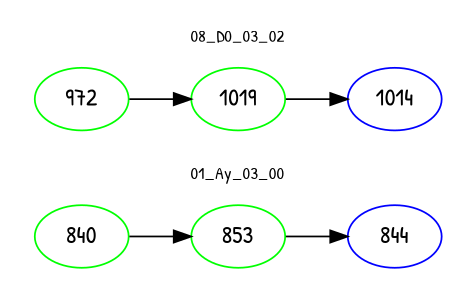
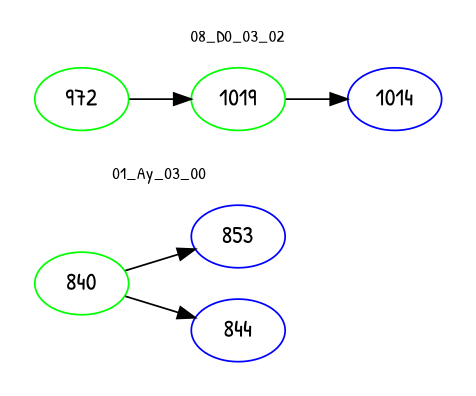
node "853": color green -> blue
edge "853" -> "844": now "840" -> "844"
